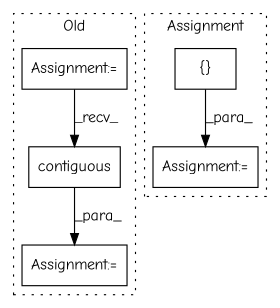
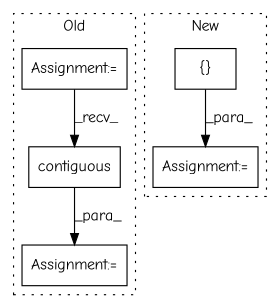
cluster "Assignment": label "Assignment" -> "New"
